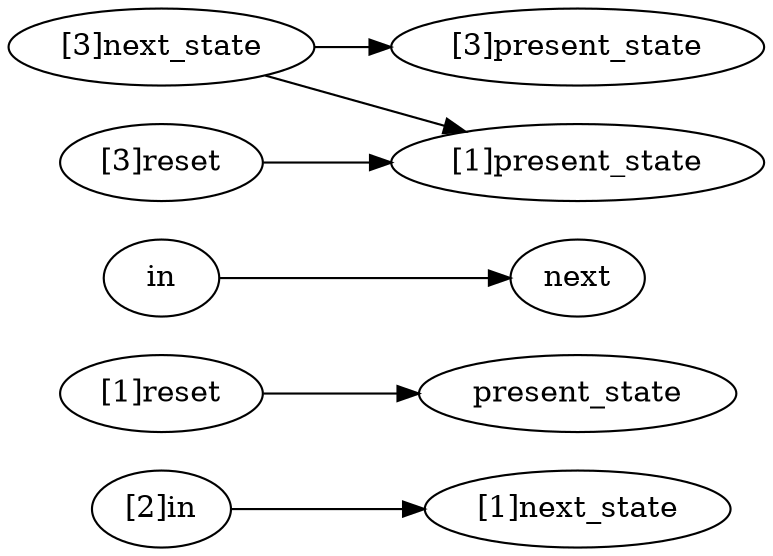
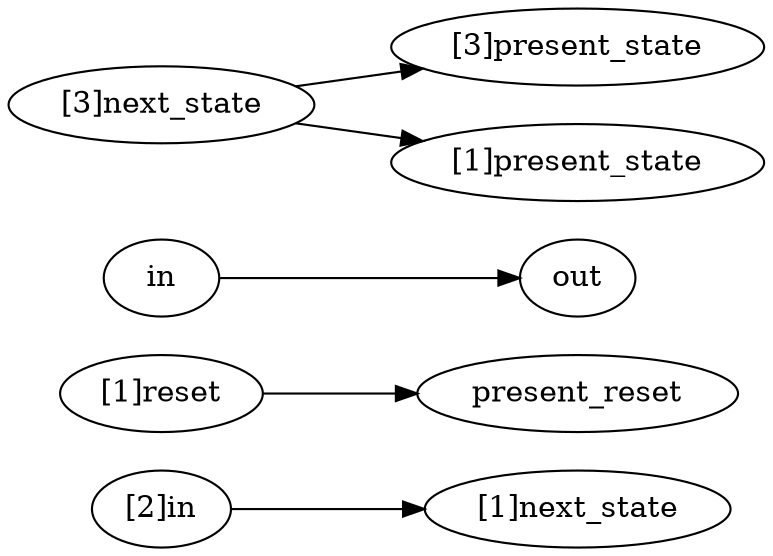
node "[3]reset": removed
node "next": label "next" -> "out"
node "present_state": label "present_state" -> "present_reset"
